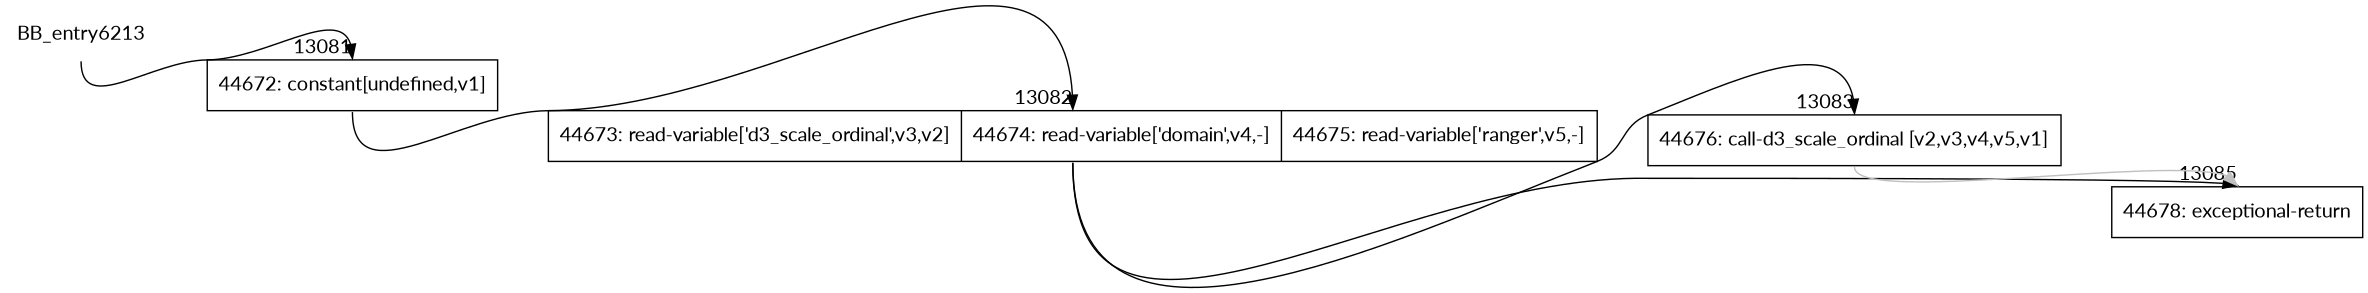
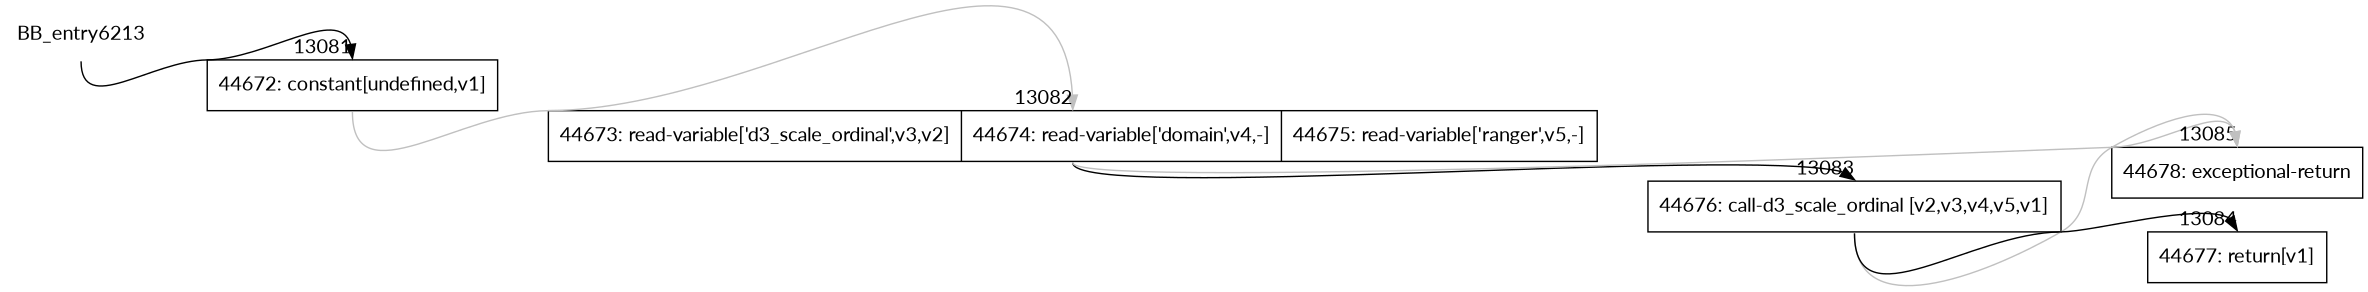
edge "44672: constant[undefined,v1]" -> "44673: read-variable['d3_scale_ordinal',v3,v2]": color black -> gray
edge "44673: read-variable['d3_scale_ordinal',v3,v2]" -> "44678: exceptional-return": color black -> gray
node "44677: return[v1]": added
